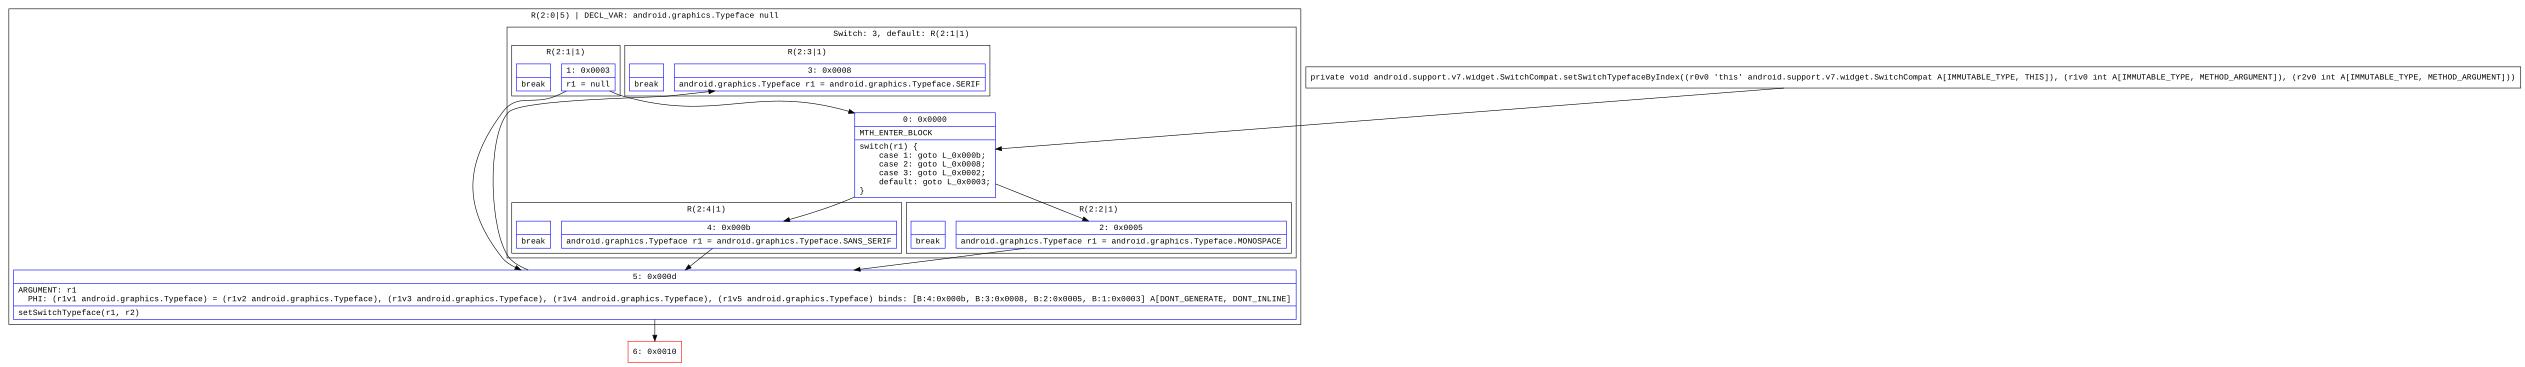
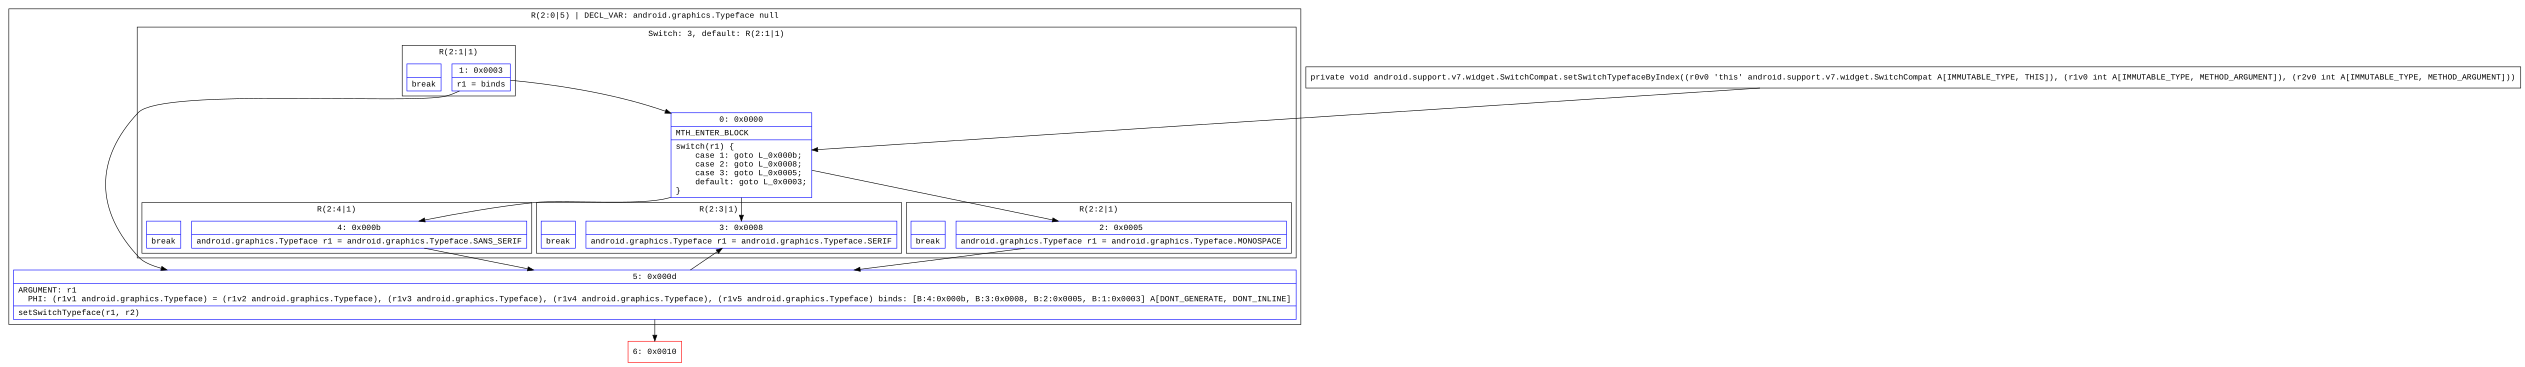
node "1: 0x0003": text "r1 = null" -> "r1 = binds"
node "0: 0x0000": text "case 3: goto L_0x0002;" -> "case 3: goto L_0x0005;"
edge "0: 0x0000" -> "3: 0x0008": added
